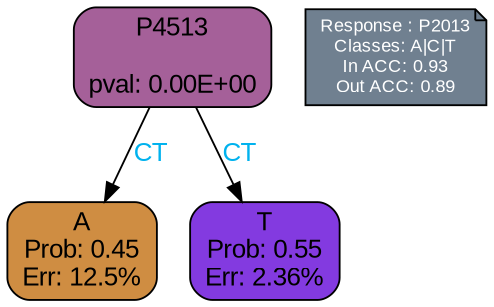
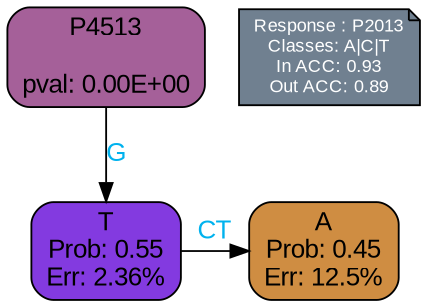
edge "P4513 pval: 0.00E+00" -> "A Prob: 0.45 Err: 12.5%": now "T Prob: 0.55 Err: 2.36%" -> "A Prob: 0.45 Err: 12.5%"
edge "P4513 pval: 0.00E+00" -> "T Prob: 0.55 Err: 2.36%": label "CT" -> "G"
